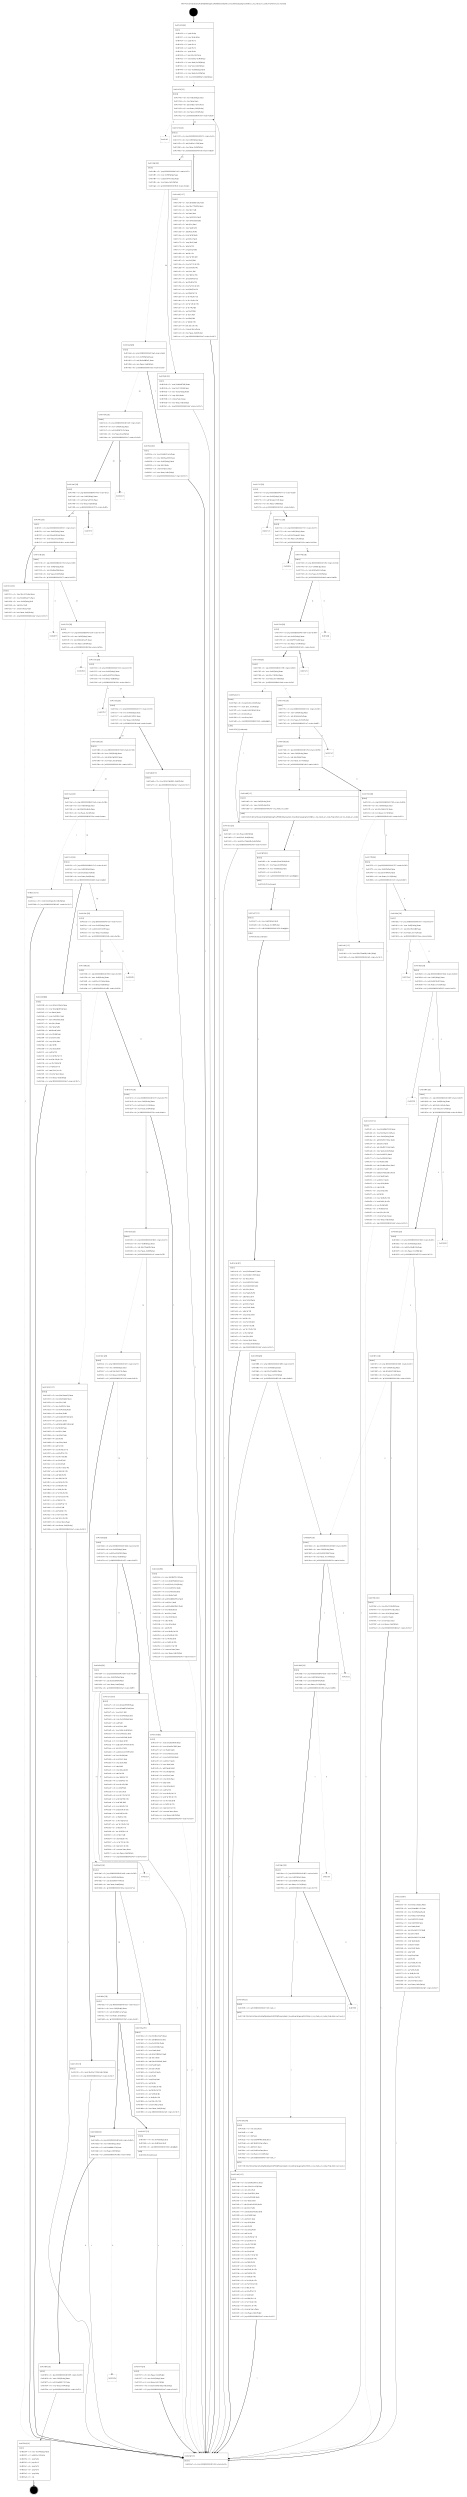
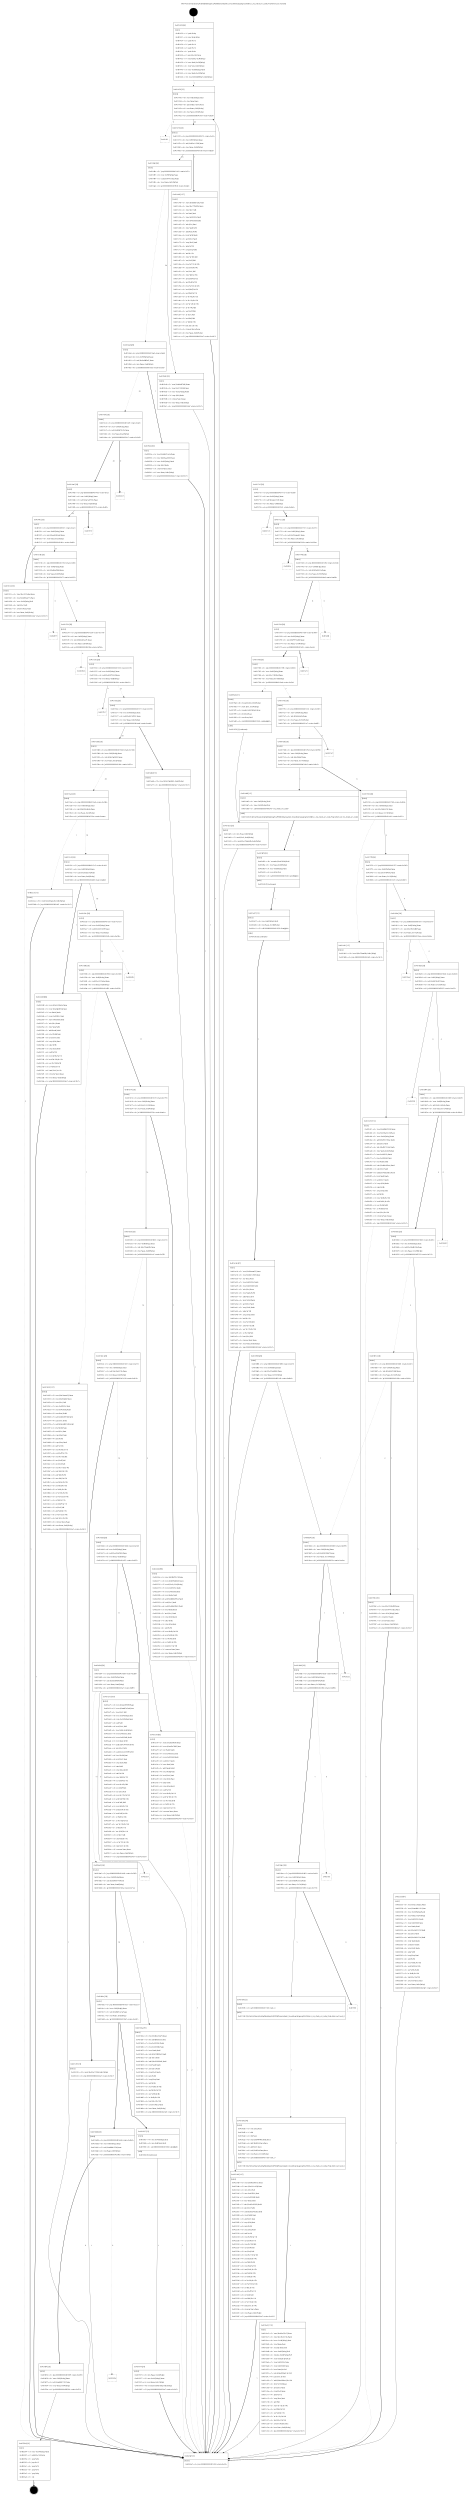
node "0x401bc2 [119]": added
